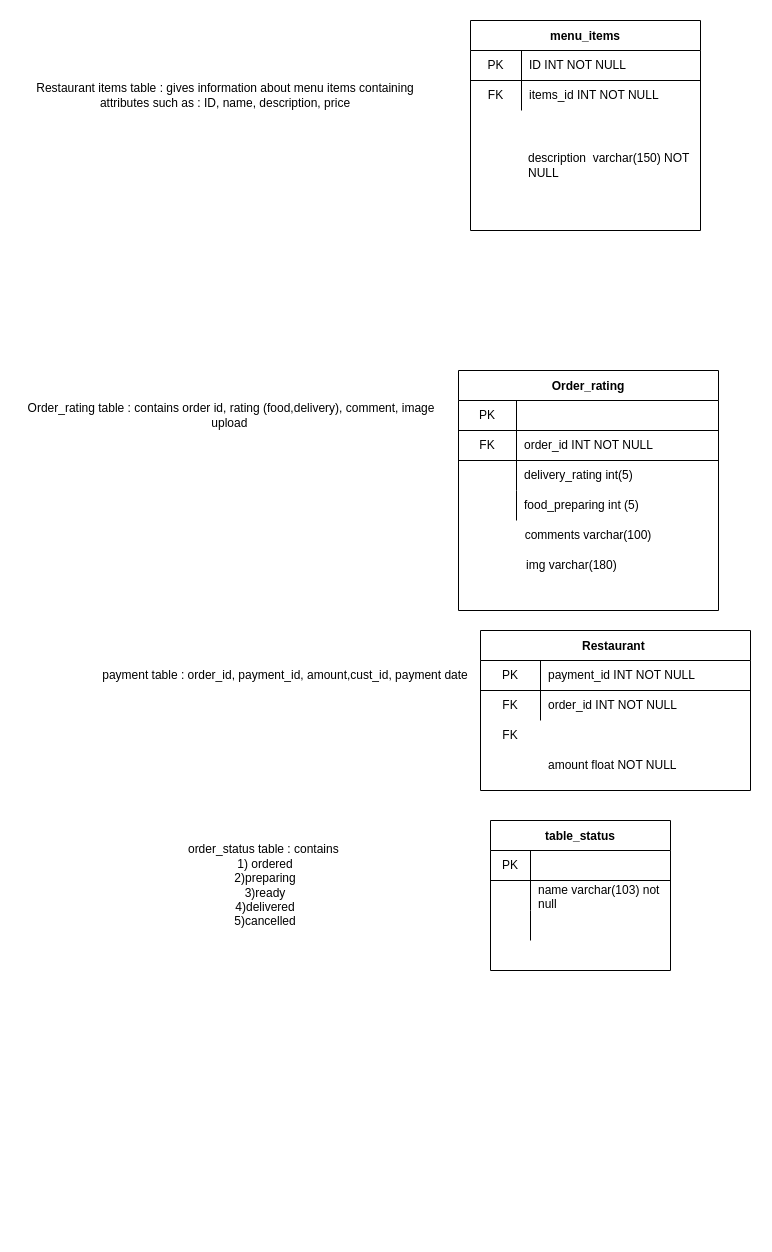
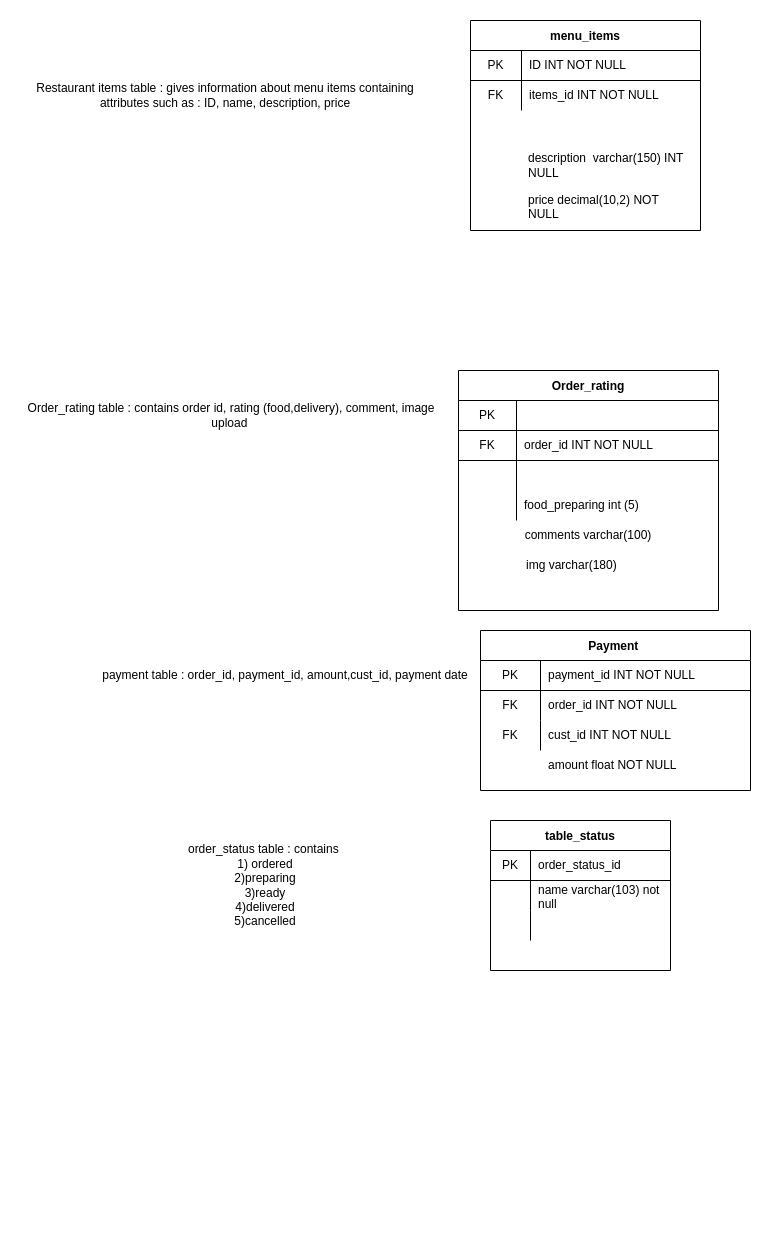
node "description varchar(150) NOT NULL": label "description varchar(150) NOT NULL" -> "description varchar(150) INT NULL"
node "price decimal(10,2) NOT NULL": added
node "delivery_rating int(5)": removed
node "Restaurant": label "Restaurant" -> "Payment"
node "cust_id INT NOT NULL": added
node "order_status_id": added
